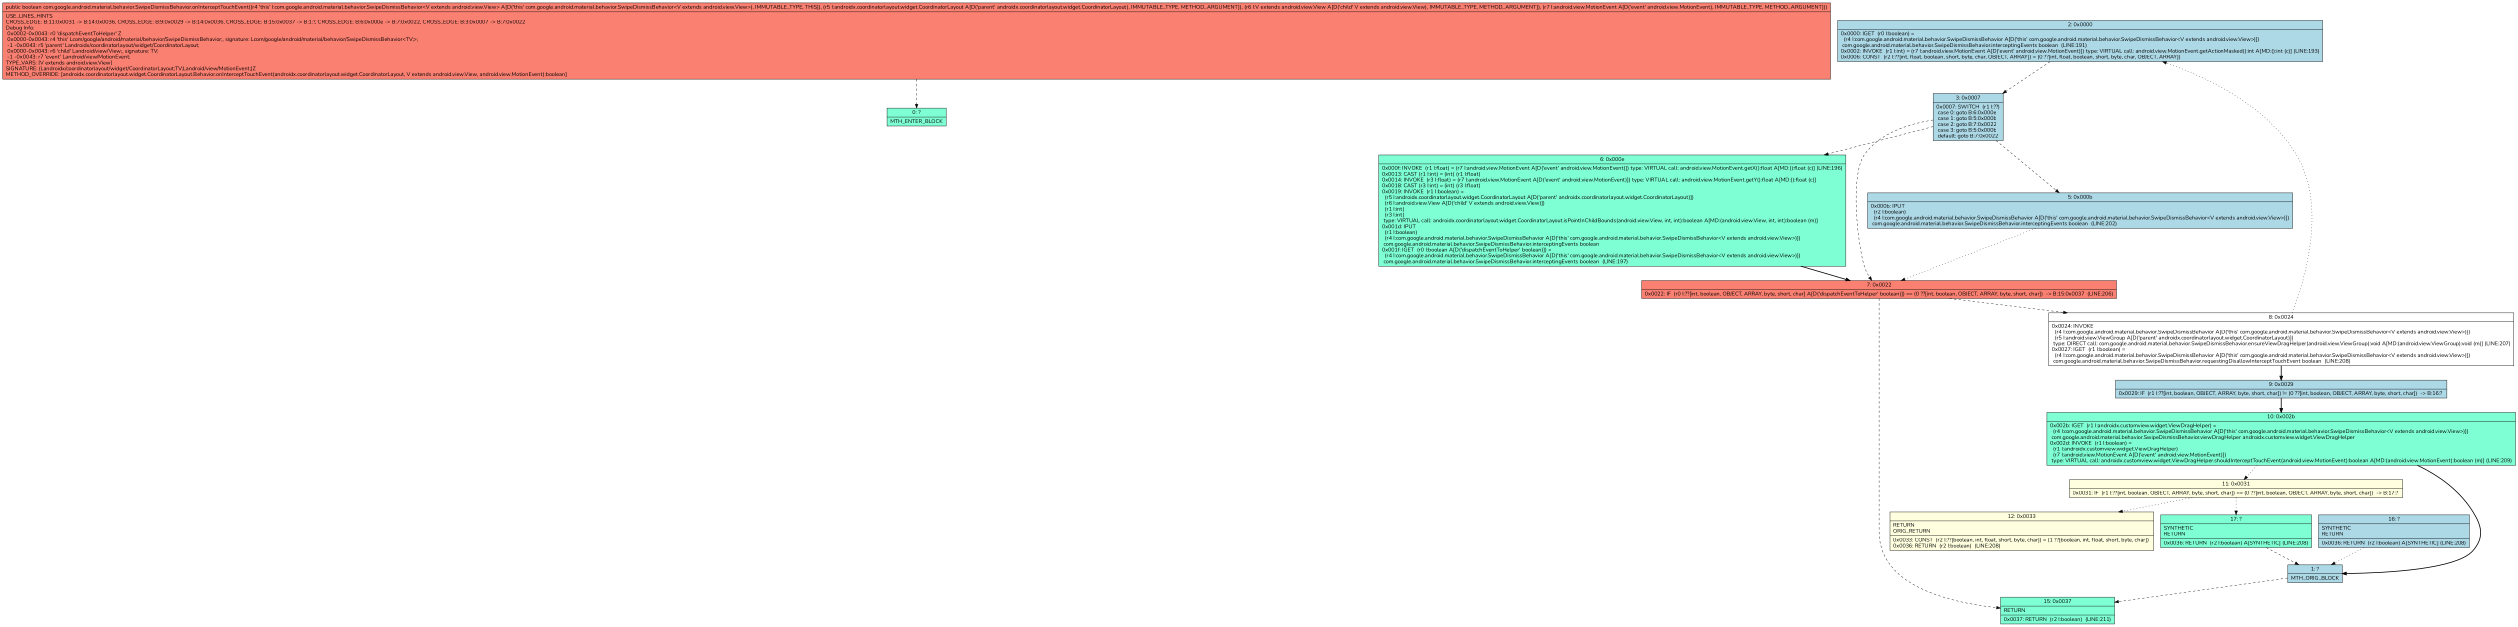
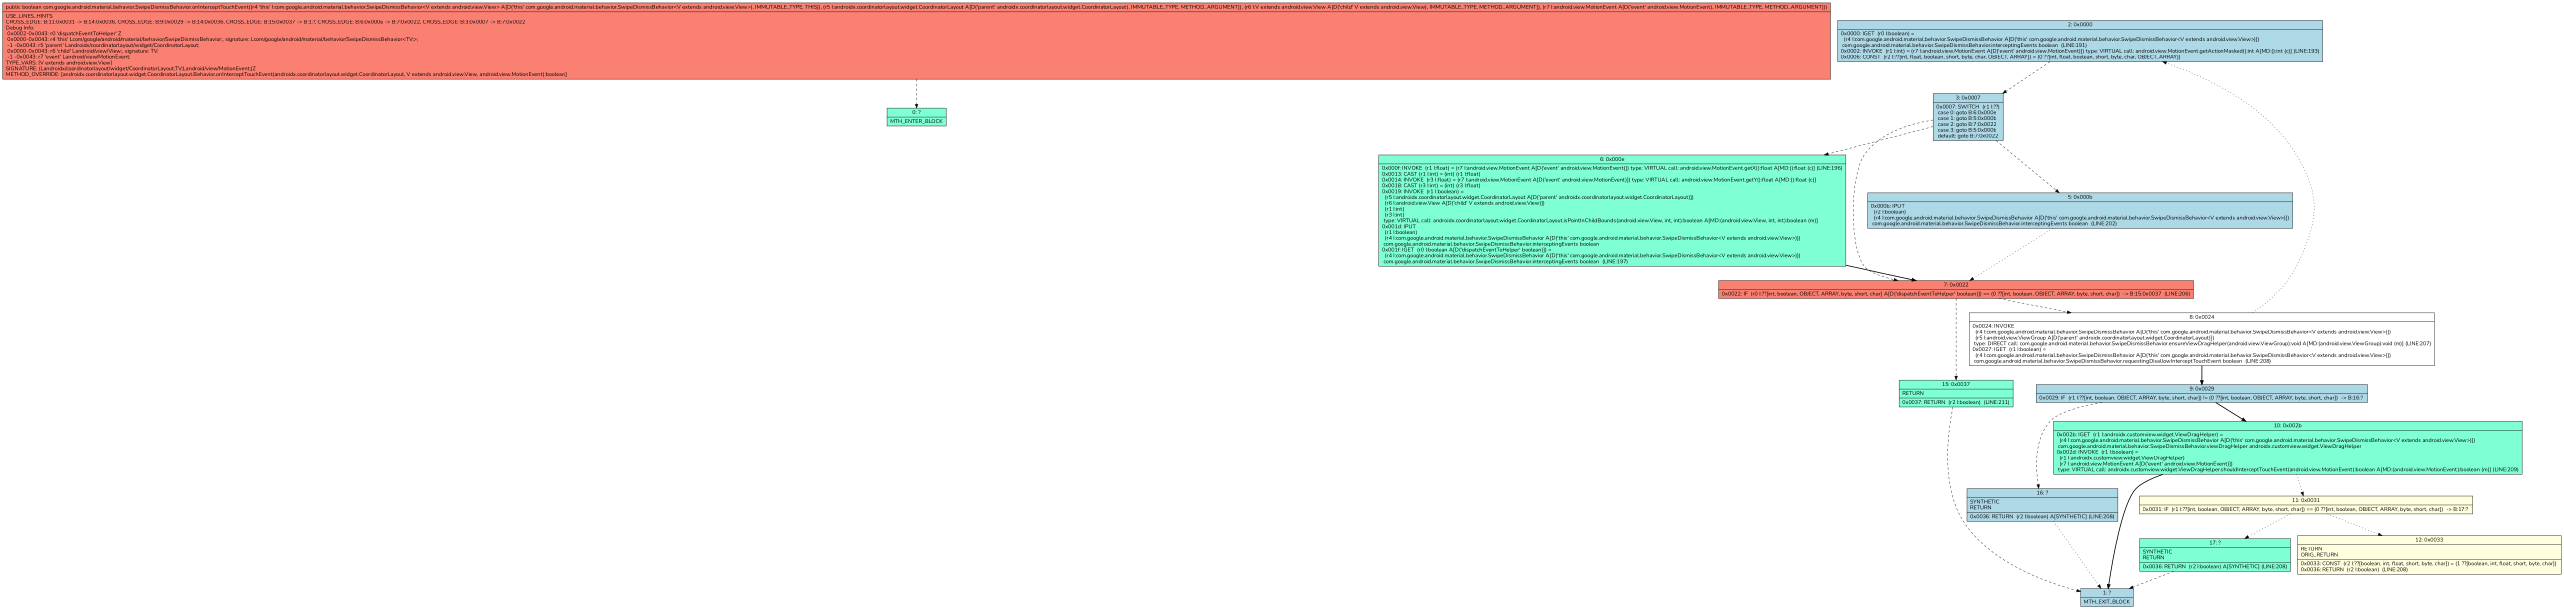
edge "9: 0x0029" -> "16: ?": added
node "1: ?": text "MTH_ORIG_BLOCK" -> "MTH_EXIT_BLOCK"
edge "1: ?" -> "15: 0x0037": reversed
